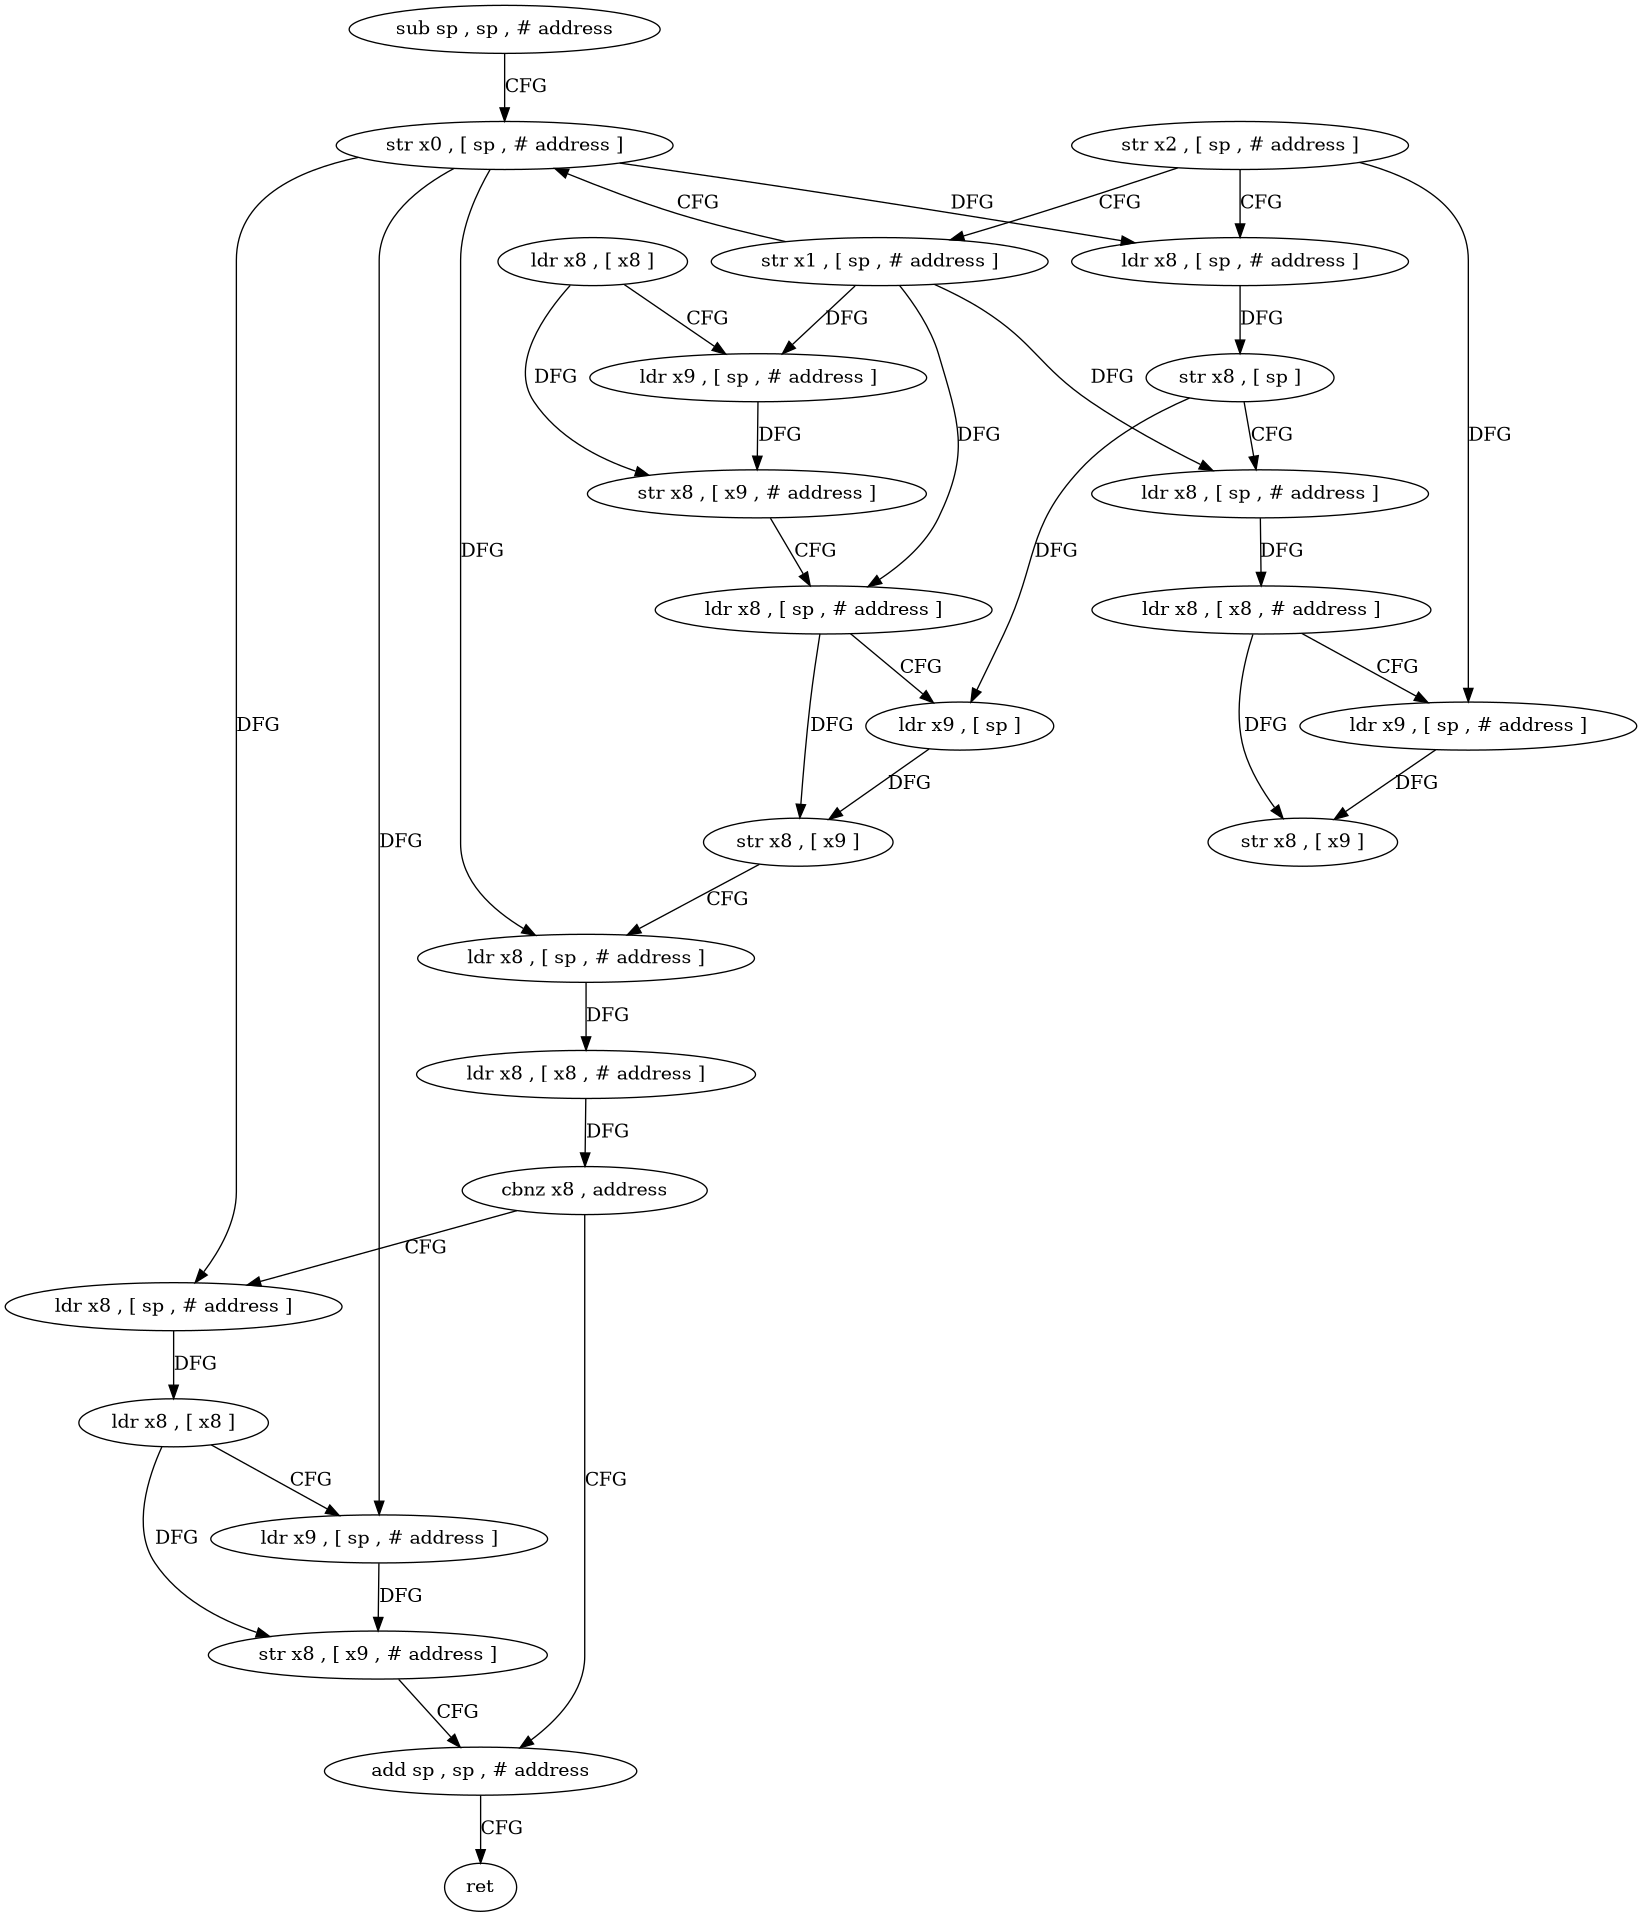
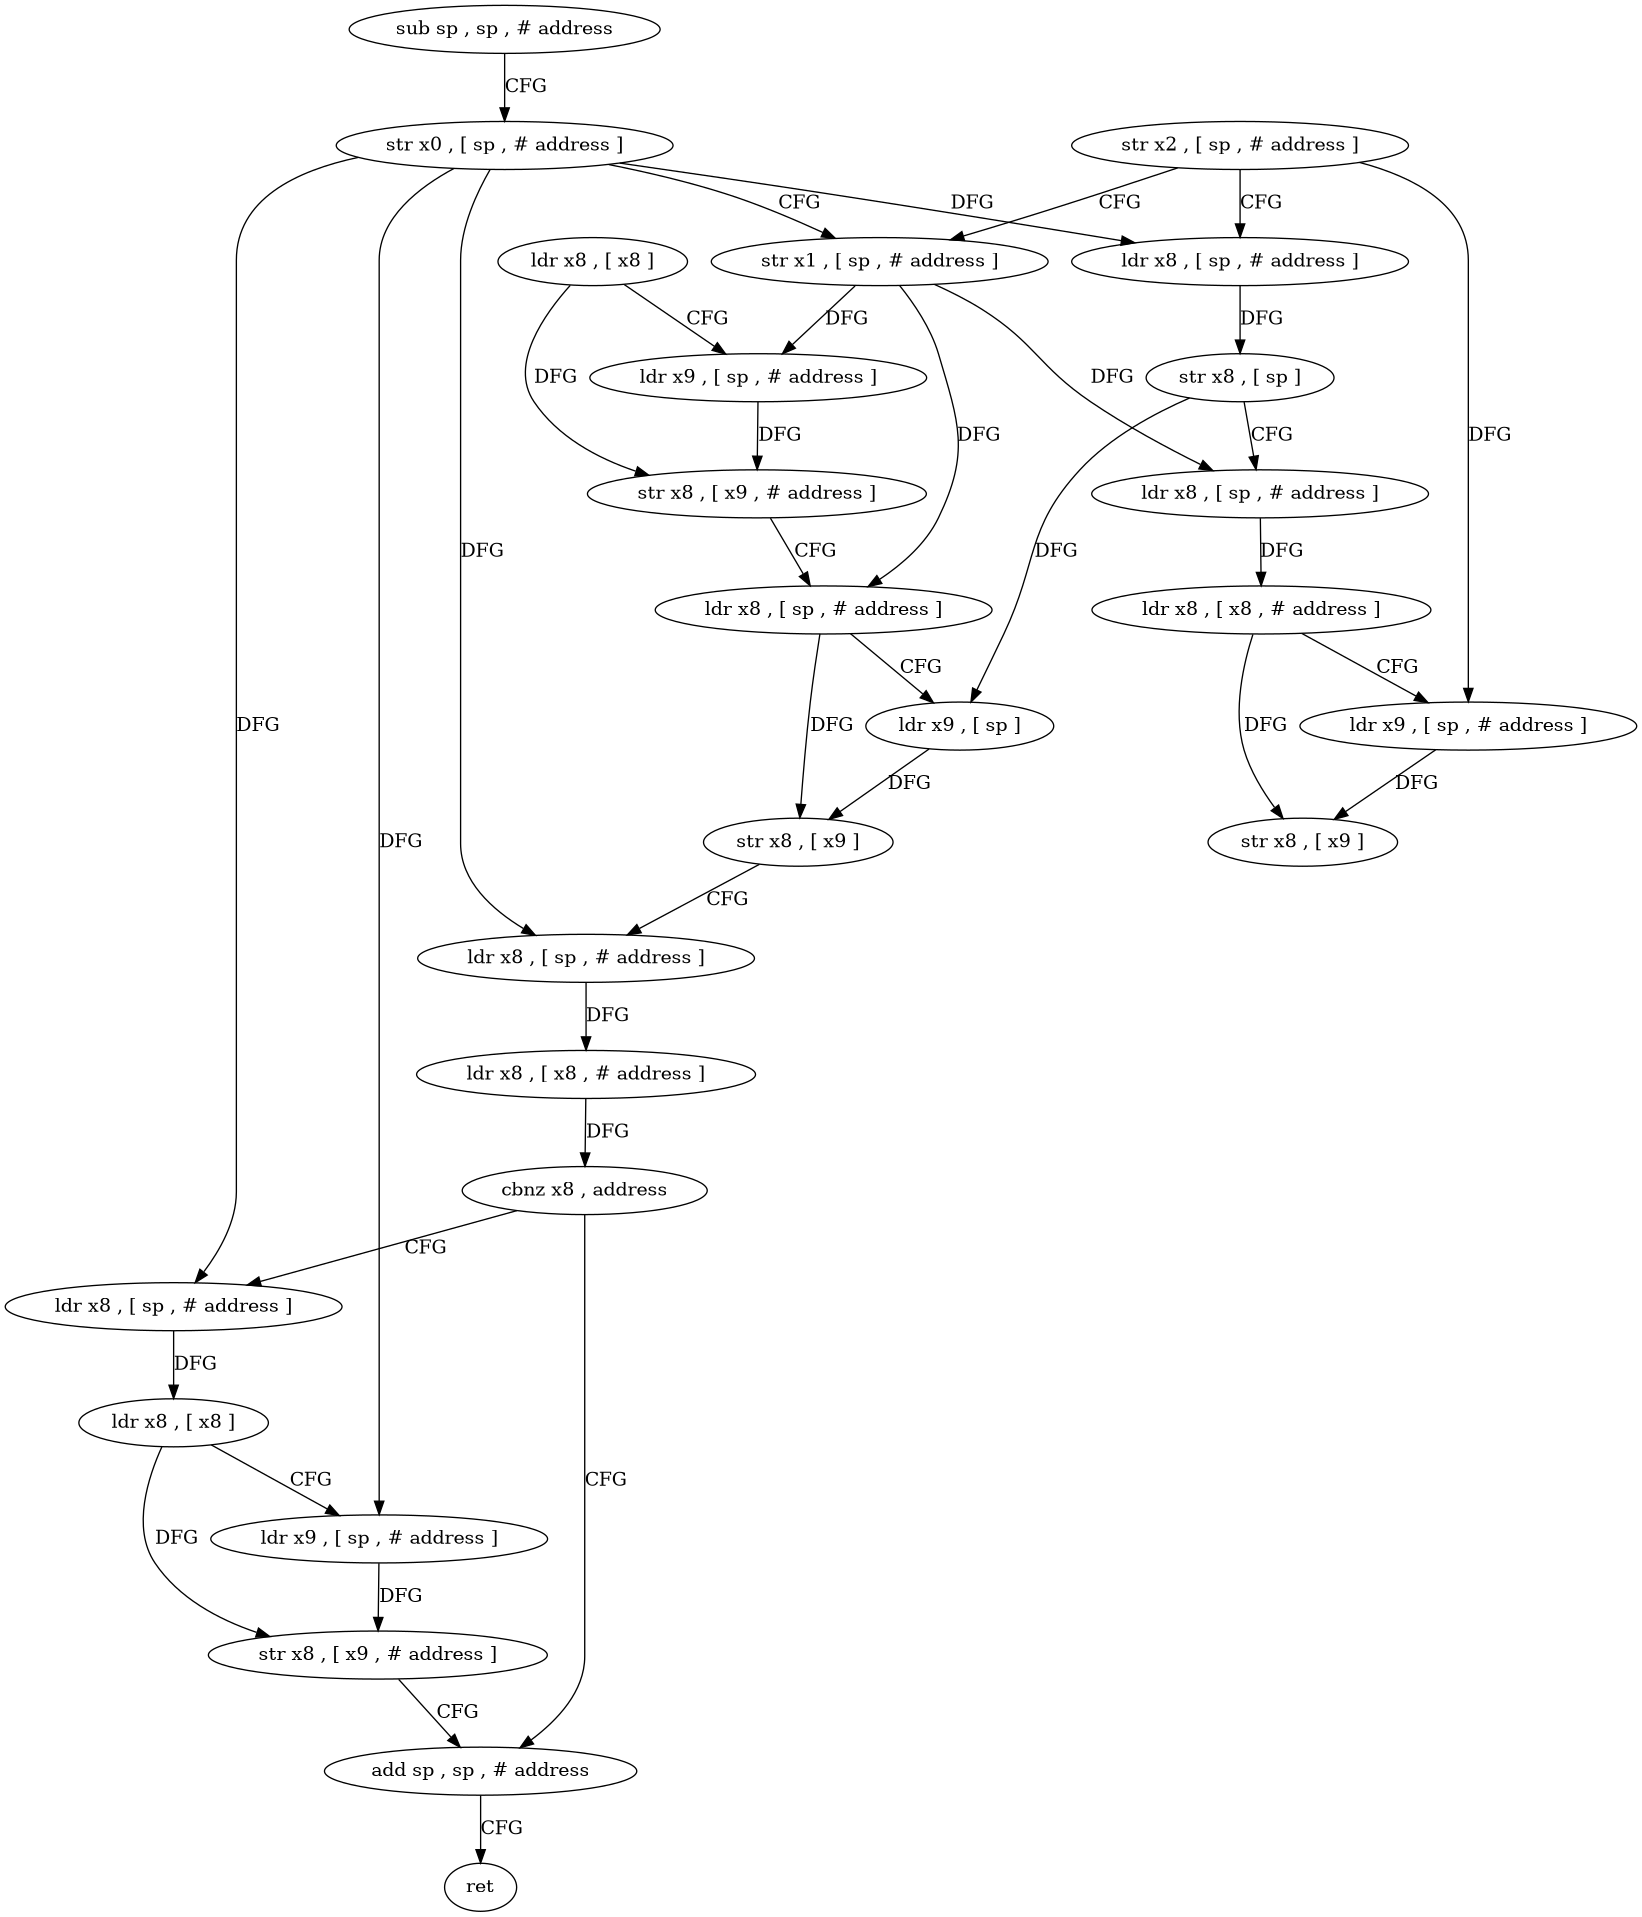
edge "str x1 , [ sp , # address ]" -> "str x0 , [ sp , # address ]": reversed
